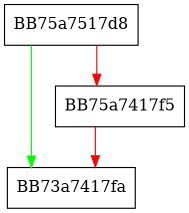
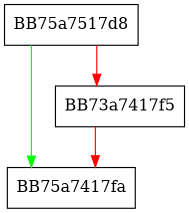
node "BB75a7417f5": label "BB75a7417f5" -> "BB73a7417f5"
node "BB73a7417fa": label "BB73a7417fa" -> "BB75a7417fa"
